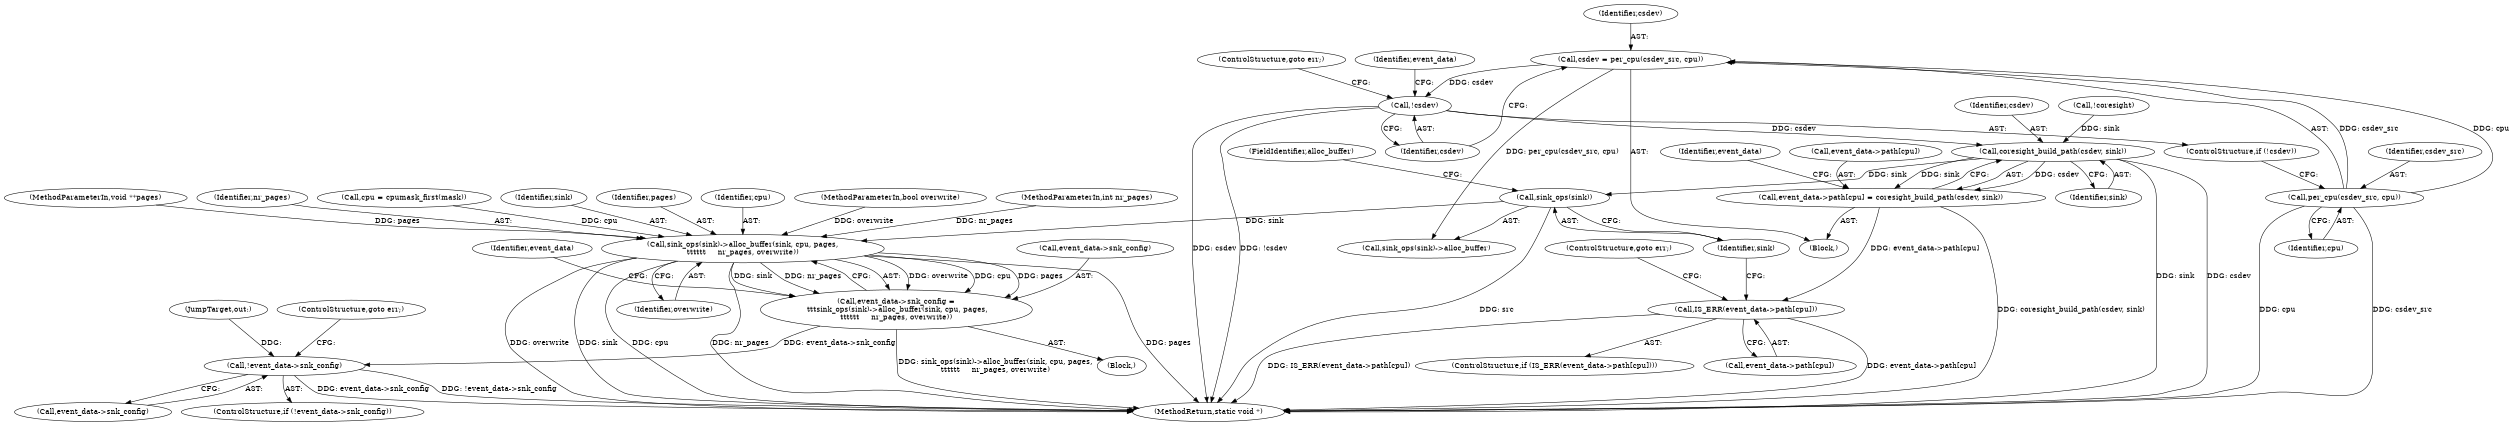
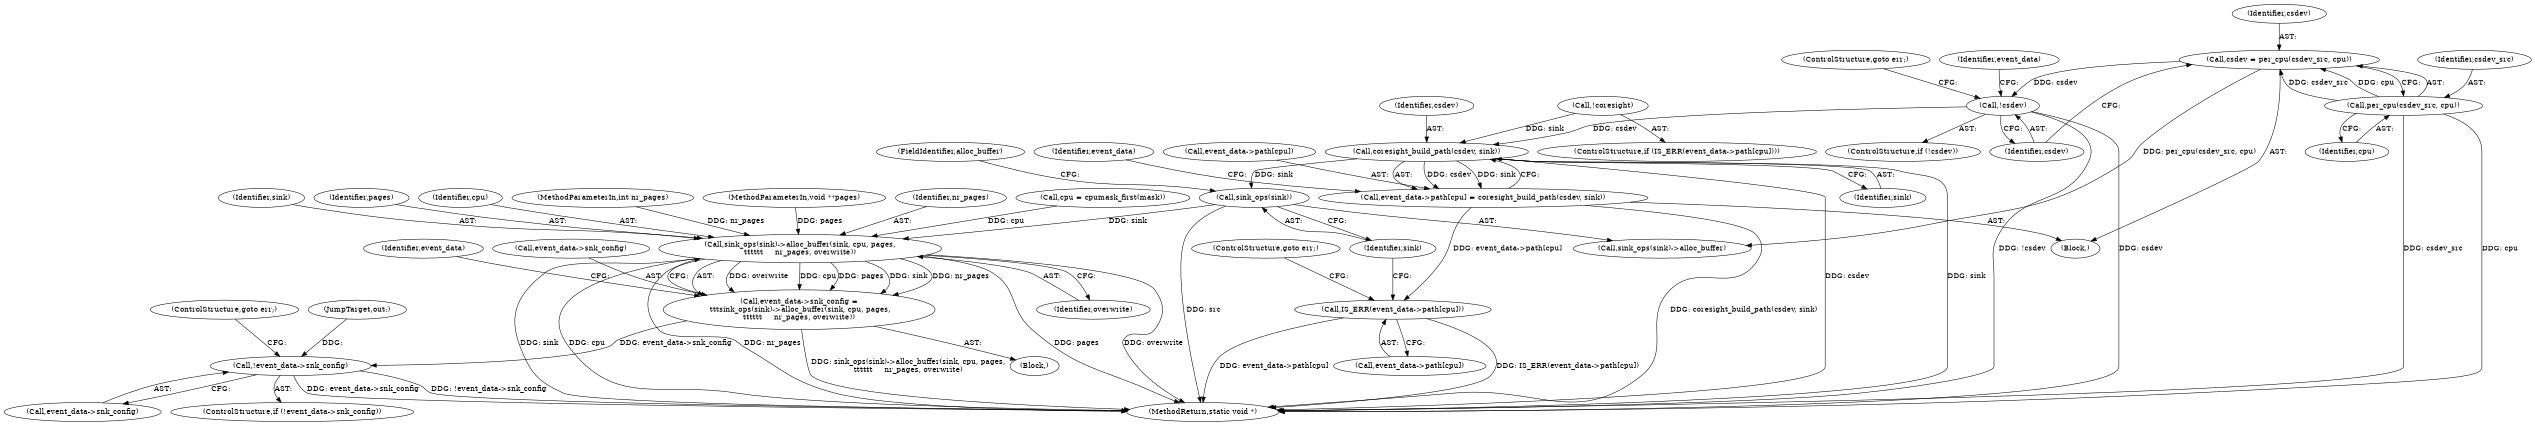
edge "(ControlStructure,if (!csdev))" -> "(Call,per_cpu(csdev_src, cpu))": now "(Call,csdev = per_cpu(csdev_src, cpu))" -> "(Call,per_cpu(csdev_src, cpu))"
node "(MethodParameterIn,bool overwrite)": removed
edge "(Call,IS_ERR(event_data->path[cpu]))" -> "(ControlStructure,if (IS_ERR(event_data->path[cpu])))": now "(Call,!coresight)" -> "(ControlStructure,if (IS_ERR(event_data->path[cpu])))"
